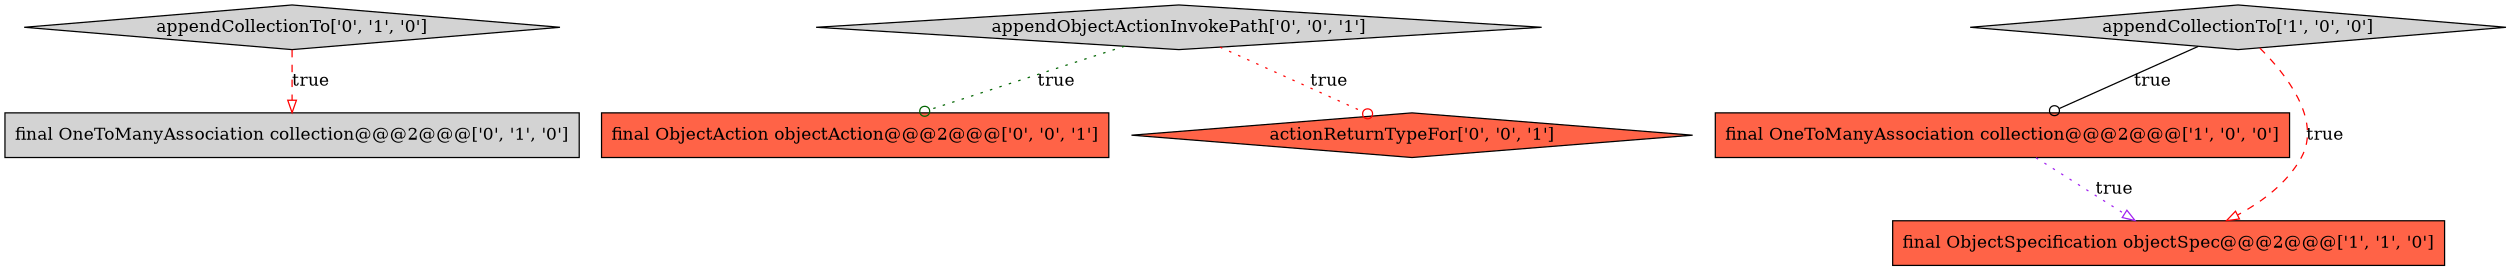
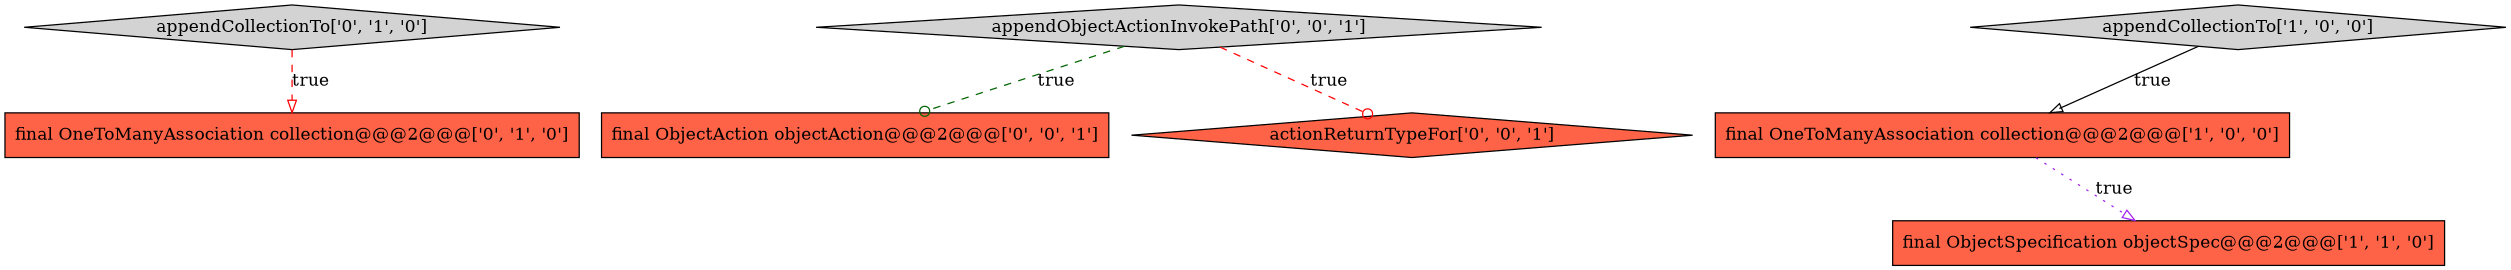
edge "appendCollectionTo['1', '0', '0']" -> "final OneToManyAssociation collection@@@2@@@['1', '0', '0']": arrowhead odot -> onormal
edge "appendObjectActionInvokePath['0', '0', '1']" -> "final ObjectAction objectAction@@@2@@@['0', '0', '1']": style dotted -> dashed
edge "appendObjectActionInvokePath['0', '0', '1']" -> "actionReturnTypeFor['0', '0', '1']": style dotted -> dashed
node "final OneToManyAssociation collection@@@2@@@['0', '1', '0']": fillcolor lightgray -> tomato
edge "appendCollectionTo['1', '0', '0']" -> "final ObjectSpecification objectSpec@@@2@@@['1', '1', '0']": removed, label "true"
